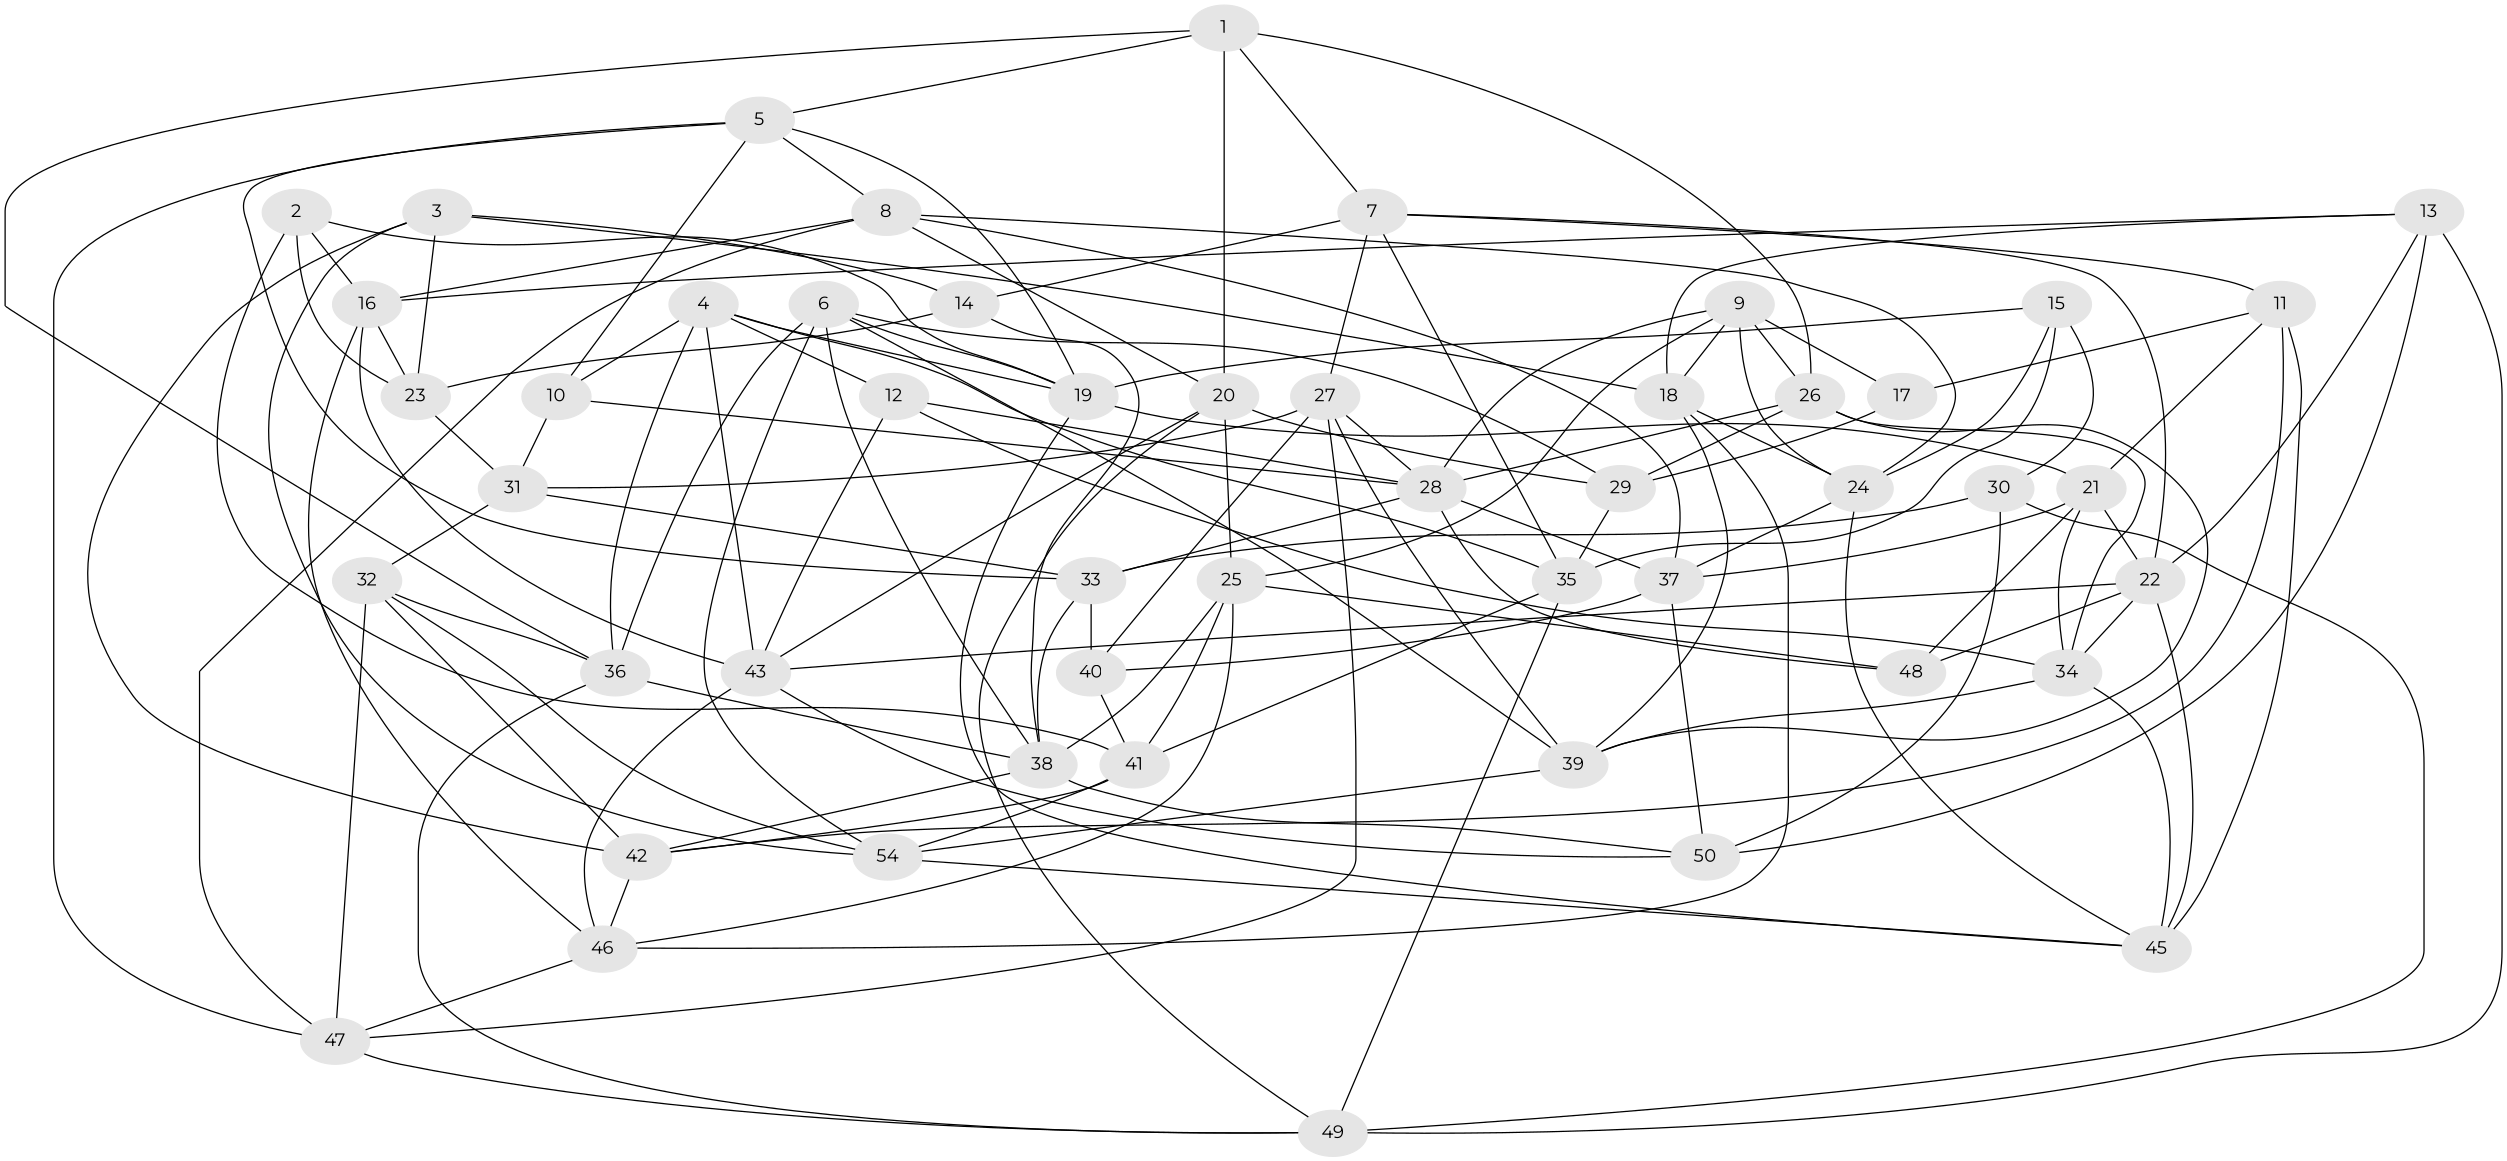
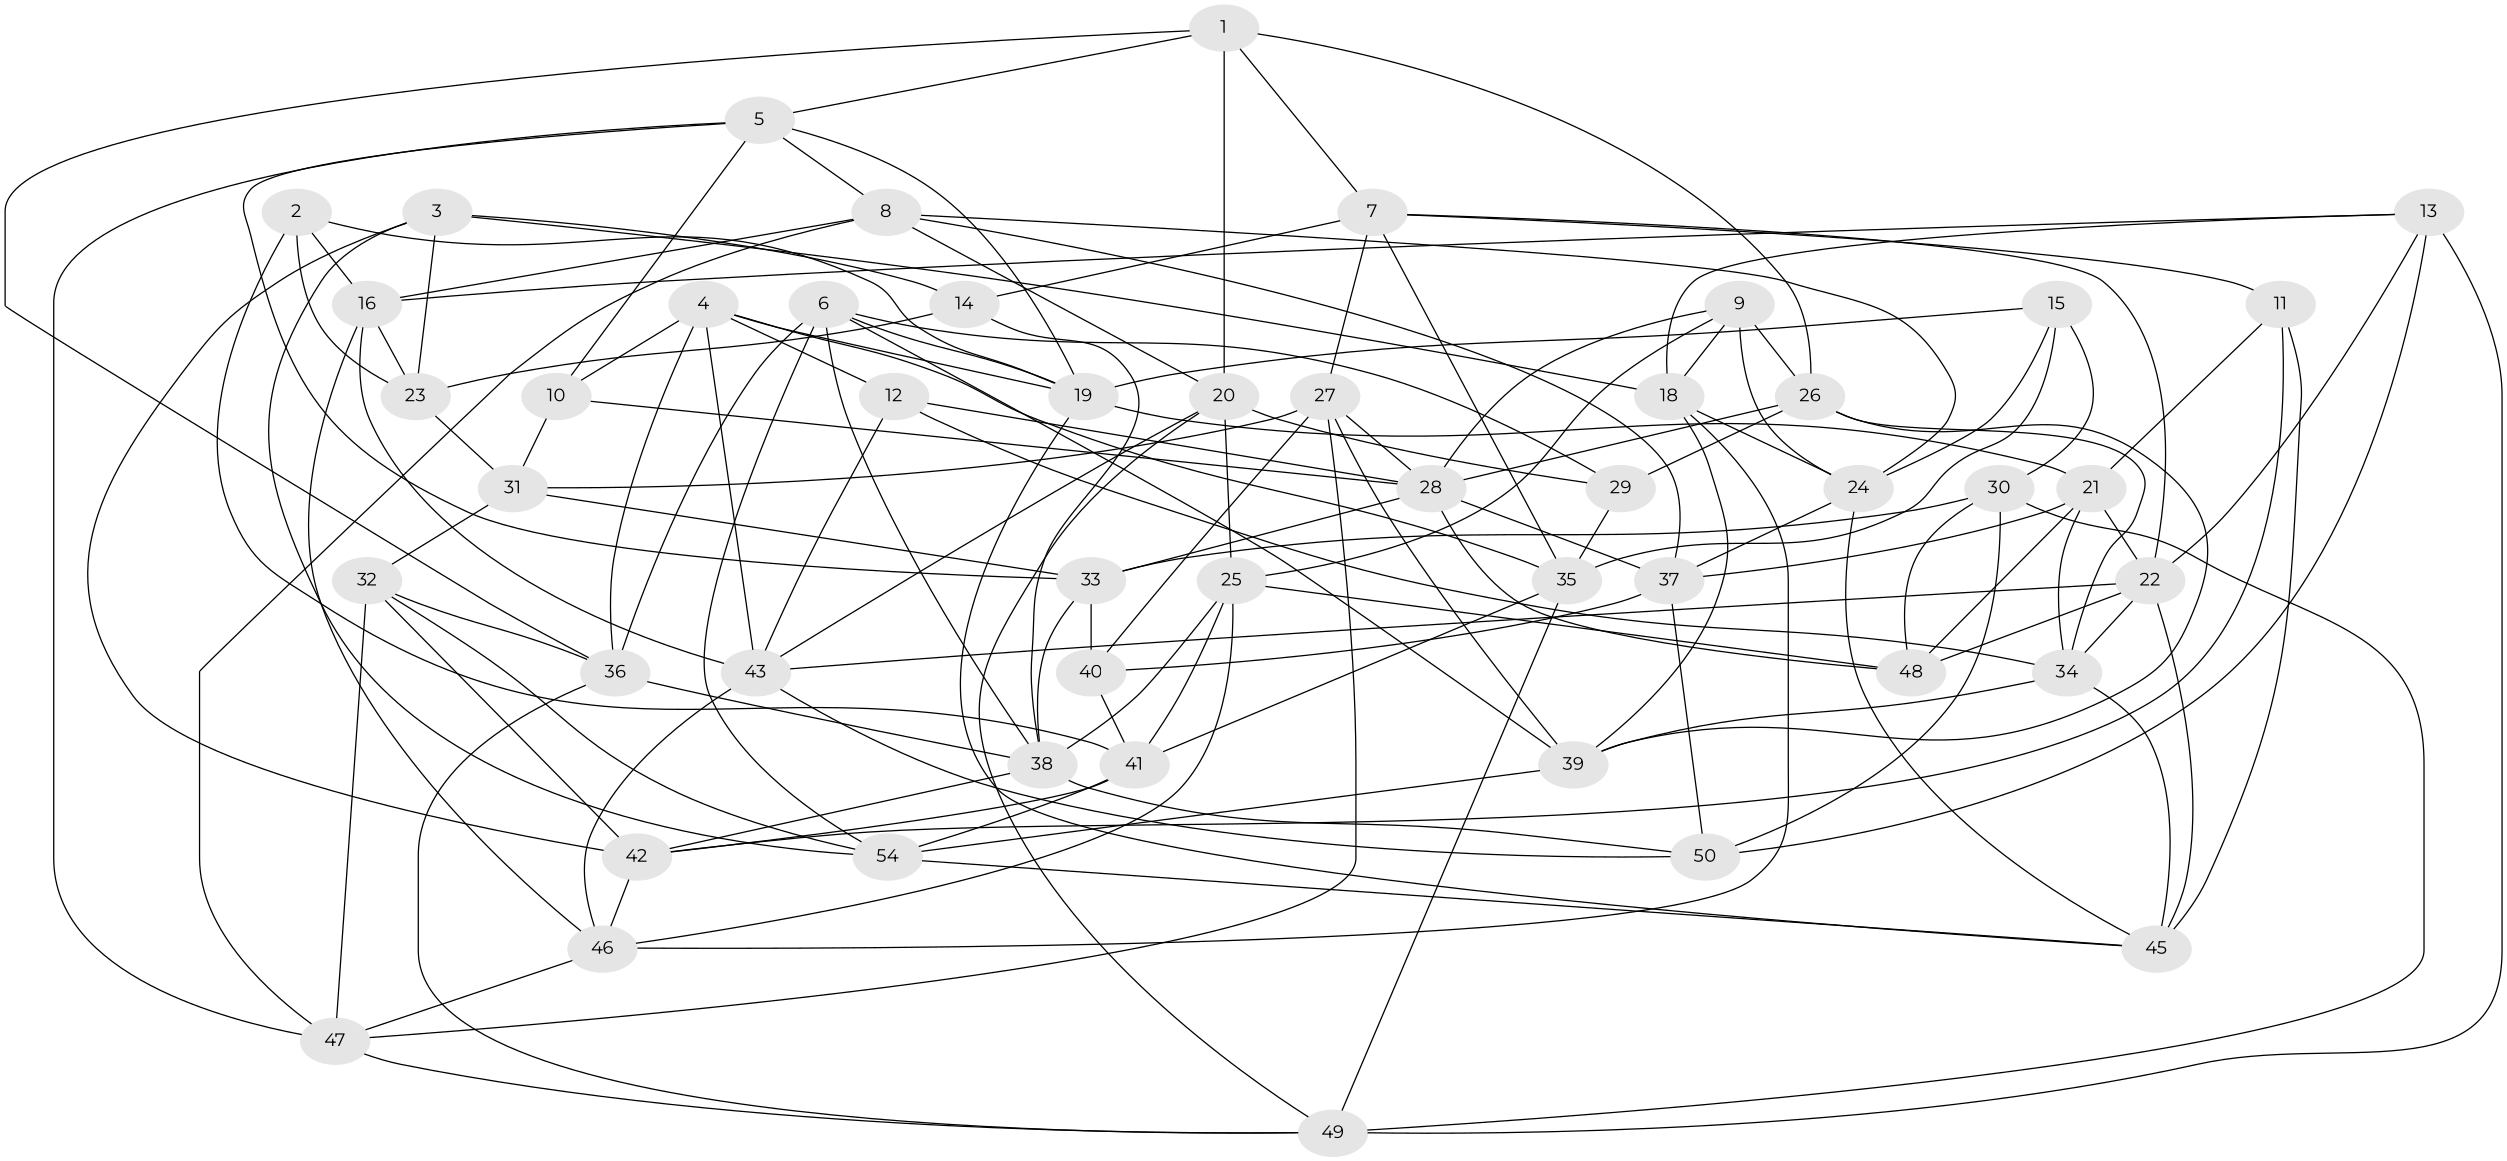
node "17": removed
edge "30" -- "48": added
